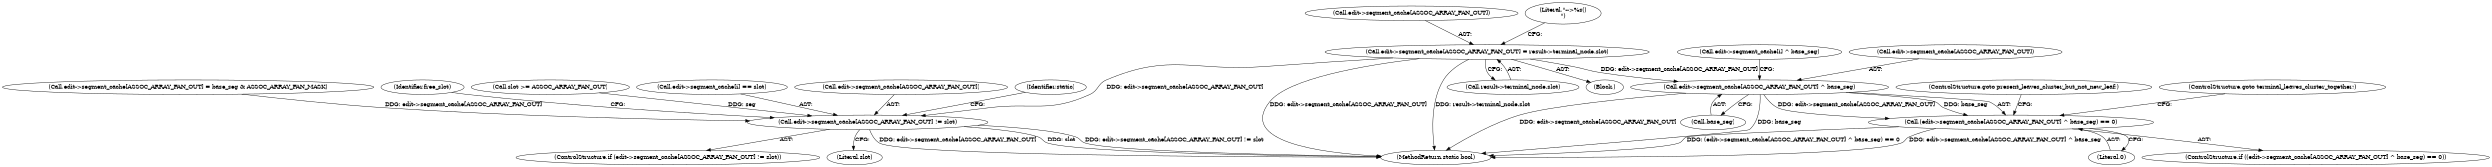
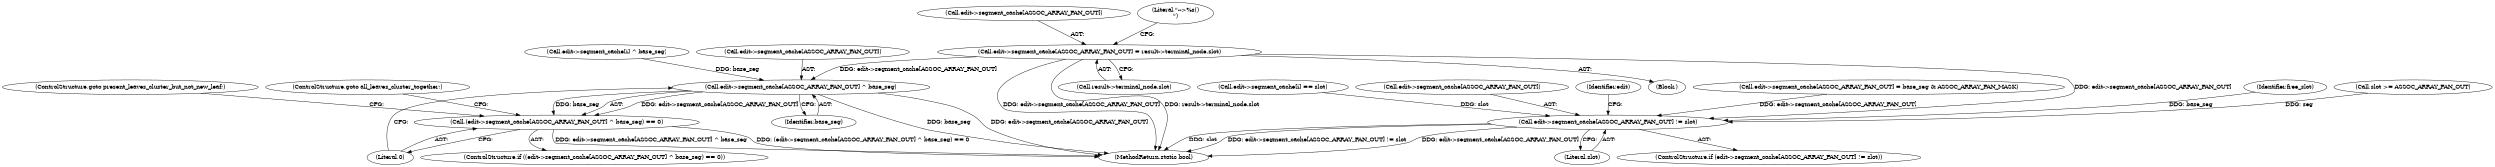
edge "(Call,edit->segment_cache[i] ^ base_seg)" -> "(Call,edit->segment_cache[ASSOC_ARRAY_FAN_OUT] ^ base_seg)": label "CFG: " -> "DDG: base_seg"
node "(Identifier,static)": label "(Identifier,static)" -> "(Identifier,edit)"
node "(ControlStructure,goto terminal_leaves_cluster_together;)": label "(ControlStructure,goto terminal_leaves_cluster_together;)" -> "(ControlStructure,goto all_leaves_cluster_together;)"
edge "(Literal,0)" -> "(Call,edit->segment_cache[ASSOC_ARRAY_FAN_OUT] ^ base_seg)": added, label "CFG:"
edge "(Identifier,free_slot)" -> "(Call,edit->segment_cache[ASSOC_ARRAY_FAN_OUT] != slot)": label "CFG: " -> "DDG: base_seg"
edge "(Call,edit->segment_cache[i] == slot)" -> "(Call,edit->segment_cache[ASSOC_ARRAY_FAN_OUT] != slot)": label "AST: " -> "DDG: slot"
node "(Call,base_seg)": label "(Call,base_seg)" -> "(Identifier,base_seg)"
edge "(Literal,slot)" -> "(Call,edit->segment_cache[ASSOC_ARRAY_FAN_OUT] != slot)": added, label "AST:"
